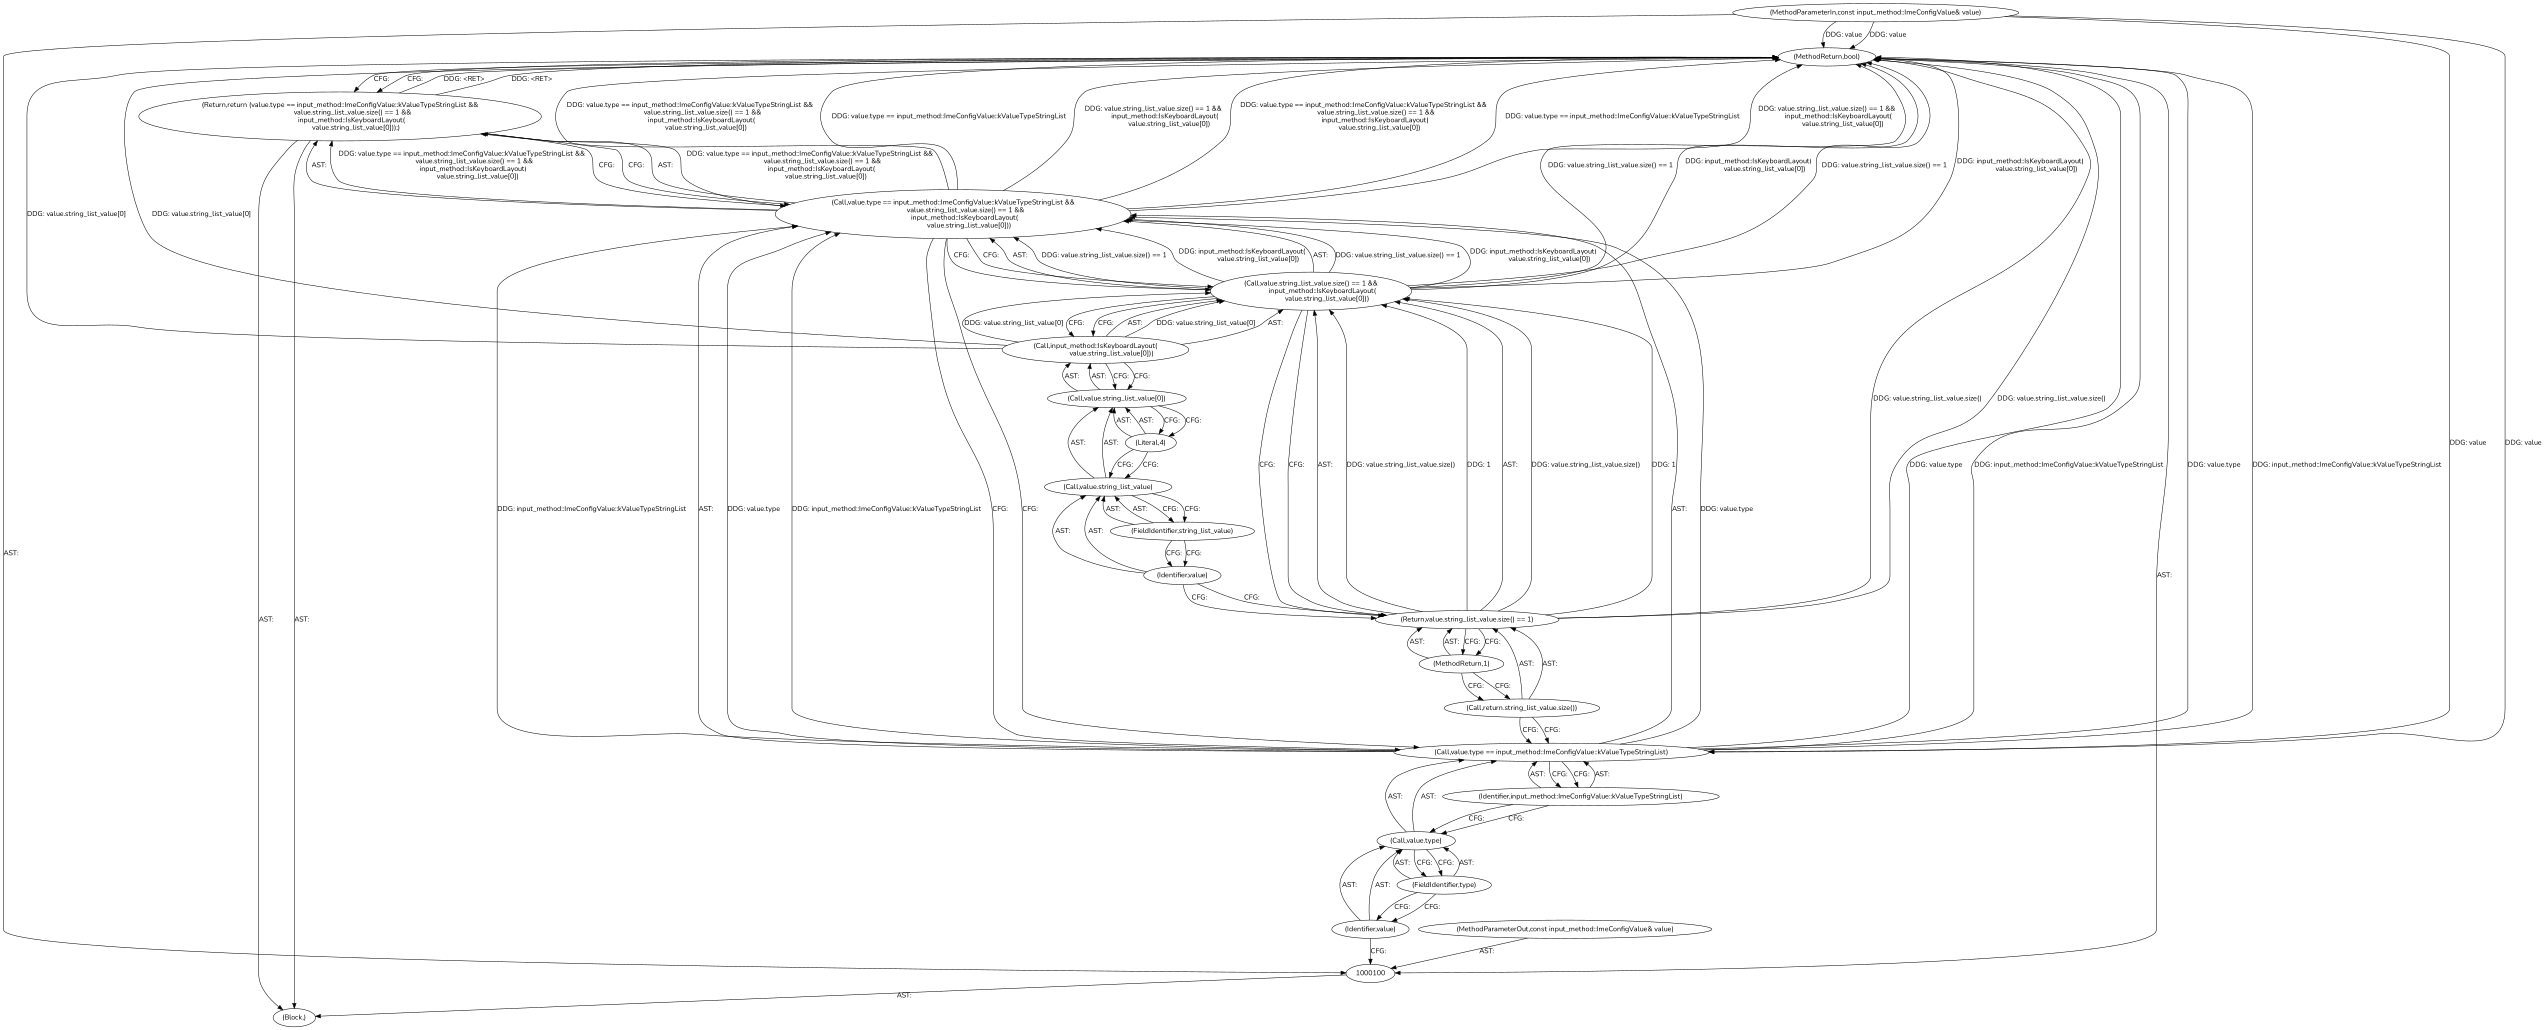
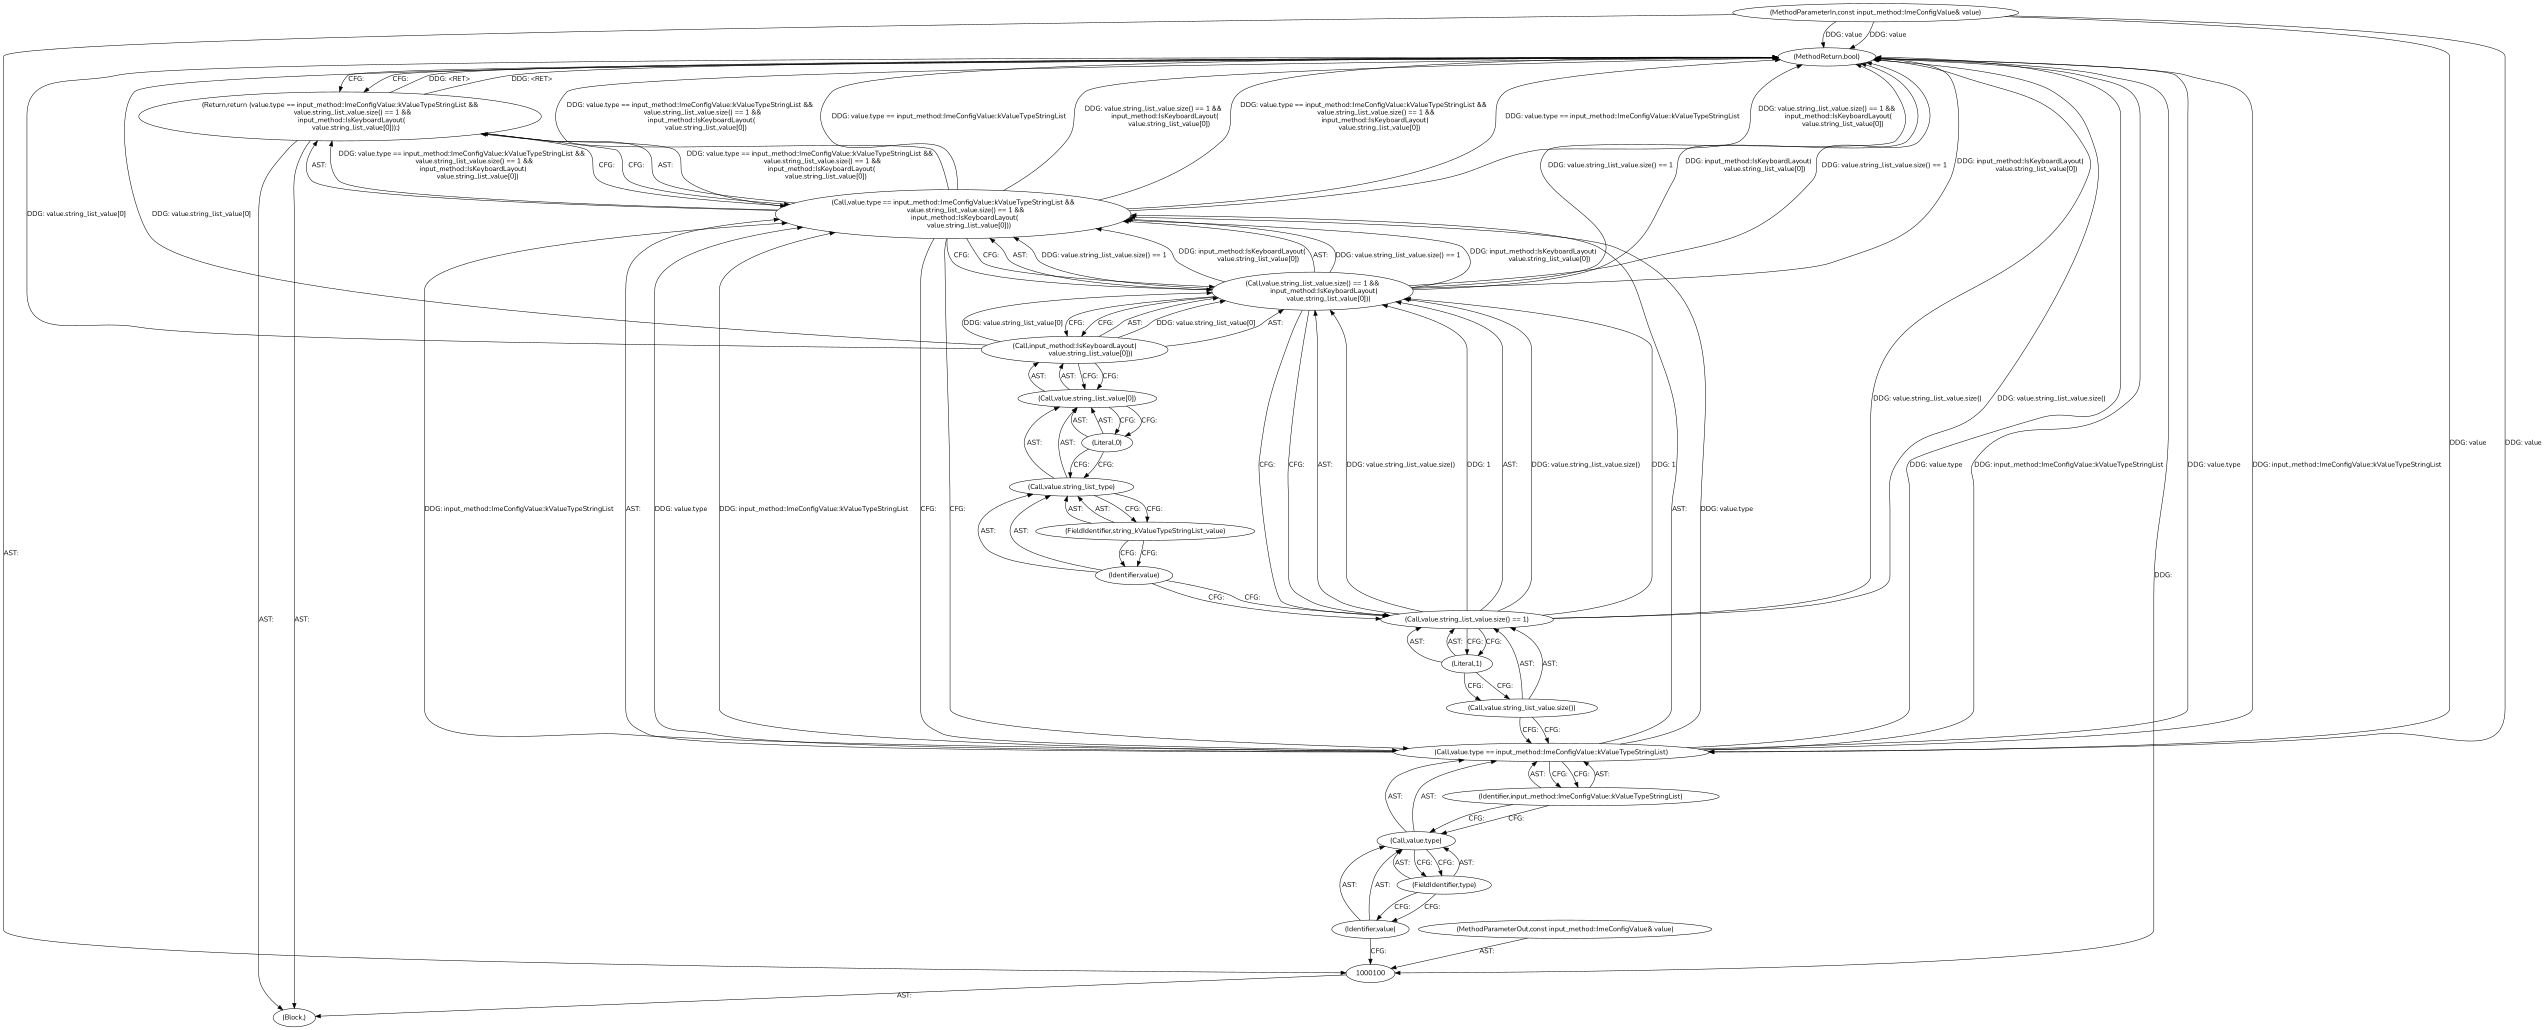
node "(Literal,4)": label "(Literal,4)" -> "(Literal,0)"
node "(Call,value.string_list_value)": label "(Call,value.string_list_value)" -> "(Call,value.string_list_type)"
node "(FieldIdentifier,string_list_value)": label "(FieldIdentifier,string_list_value)" -> "(FieldIdentifier,string_kValueTypeStringList_value)"
edge "(MethodReturn,bool)" -> "1000100": label "AST: " -> "DDG: "
node "(Return,value.string_list_value.size() == 1)": label "(Return,value.string_list_value.size() == 1)" -> "(Call,value.string_list_value.size() == 1)"
node "(MethodReturn,1)": label "(MethodReturn,1)" -> "(Literal,1)"
node "(Call,return.string_list_value.size())": label "(Call,return.string_list_value.size())" -> "(Call,value.string_list_value.size())"
